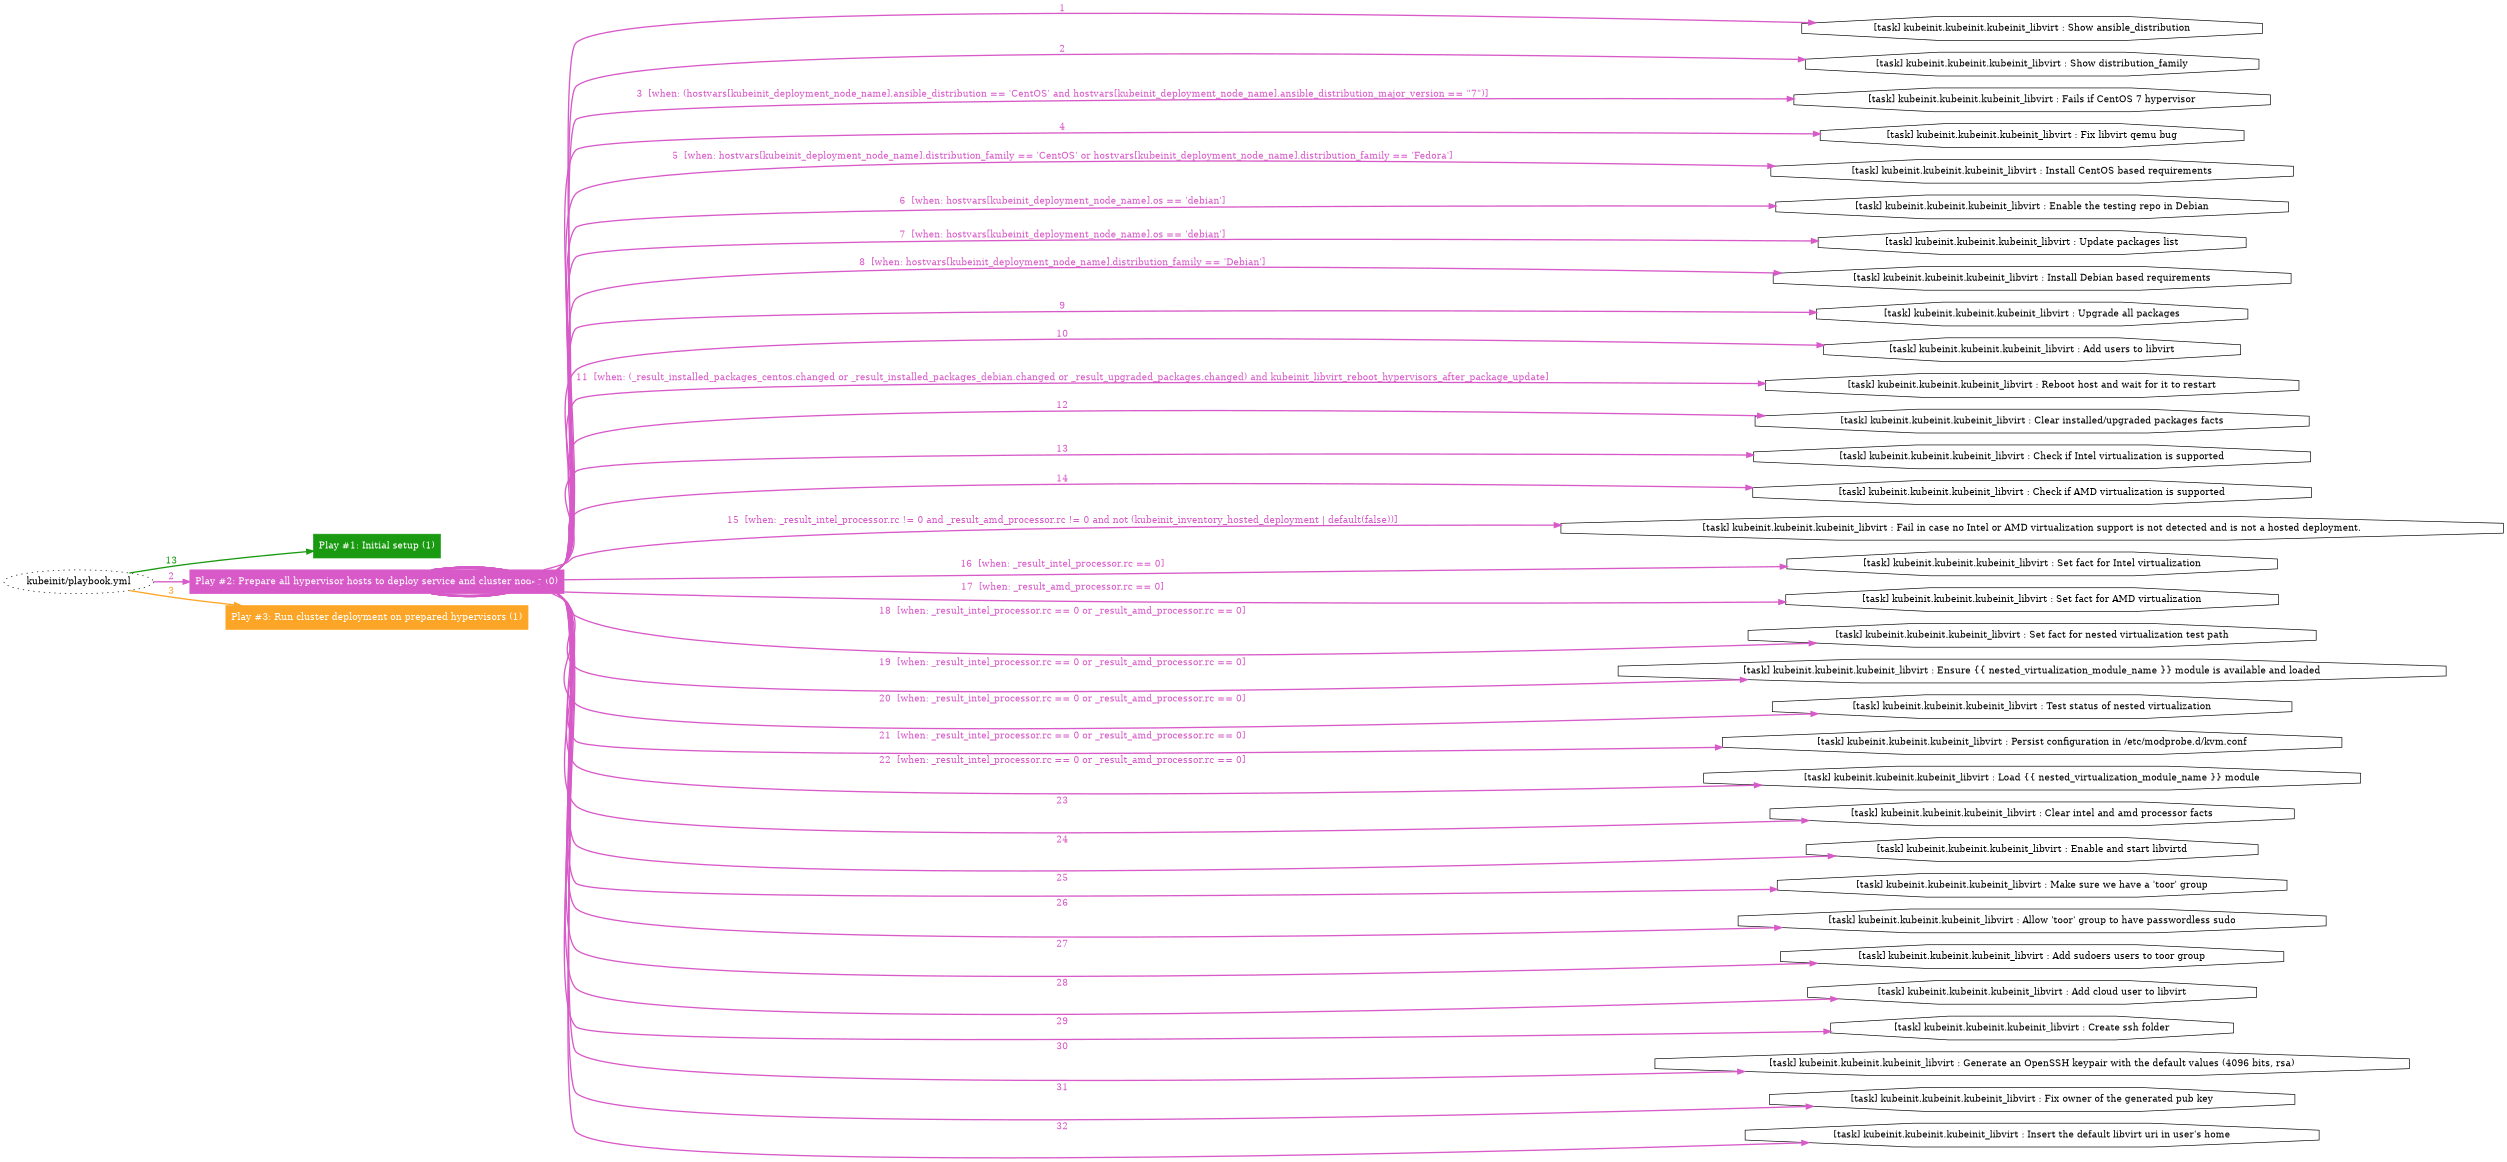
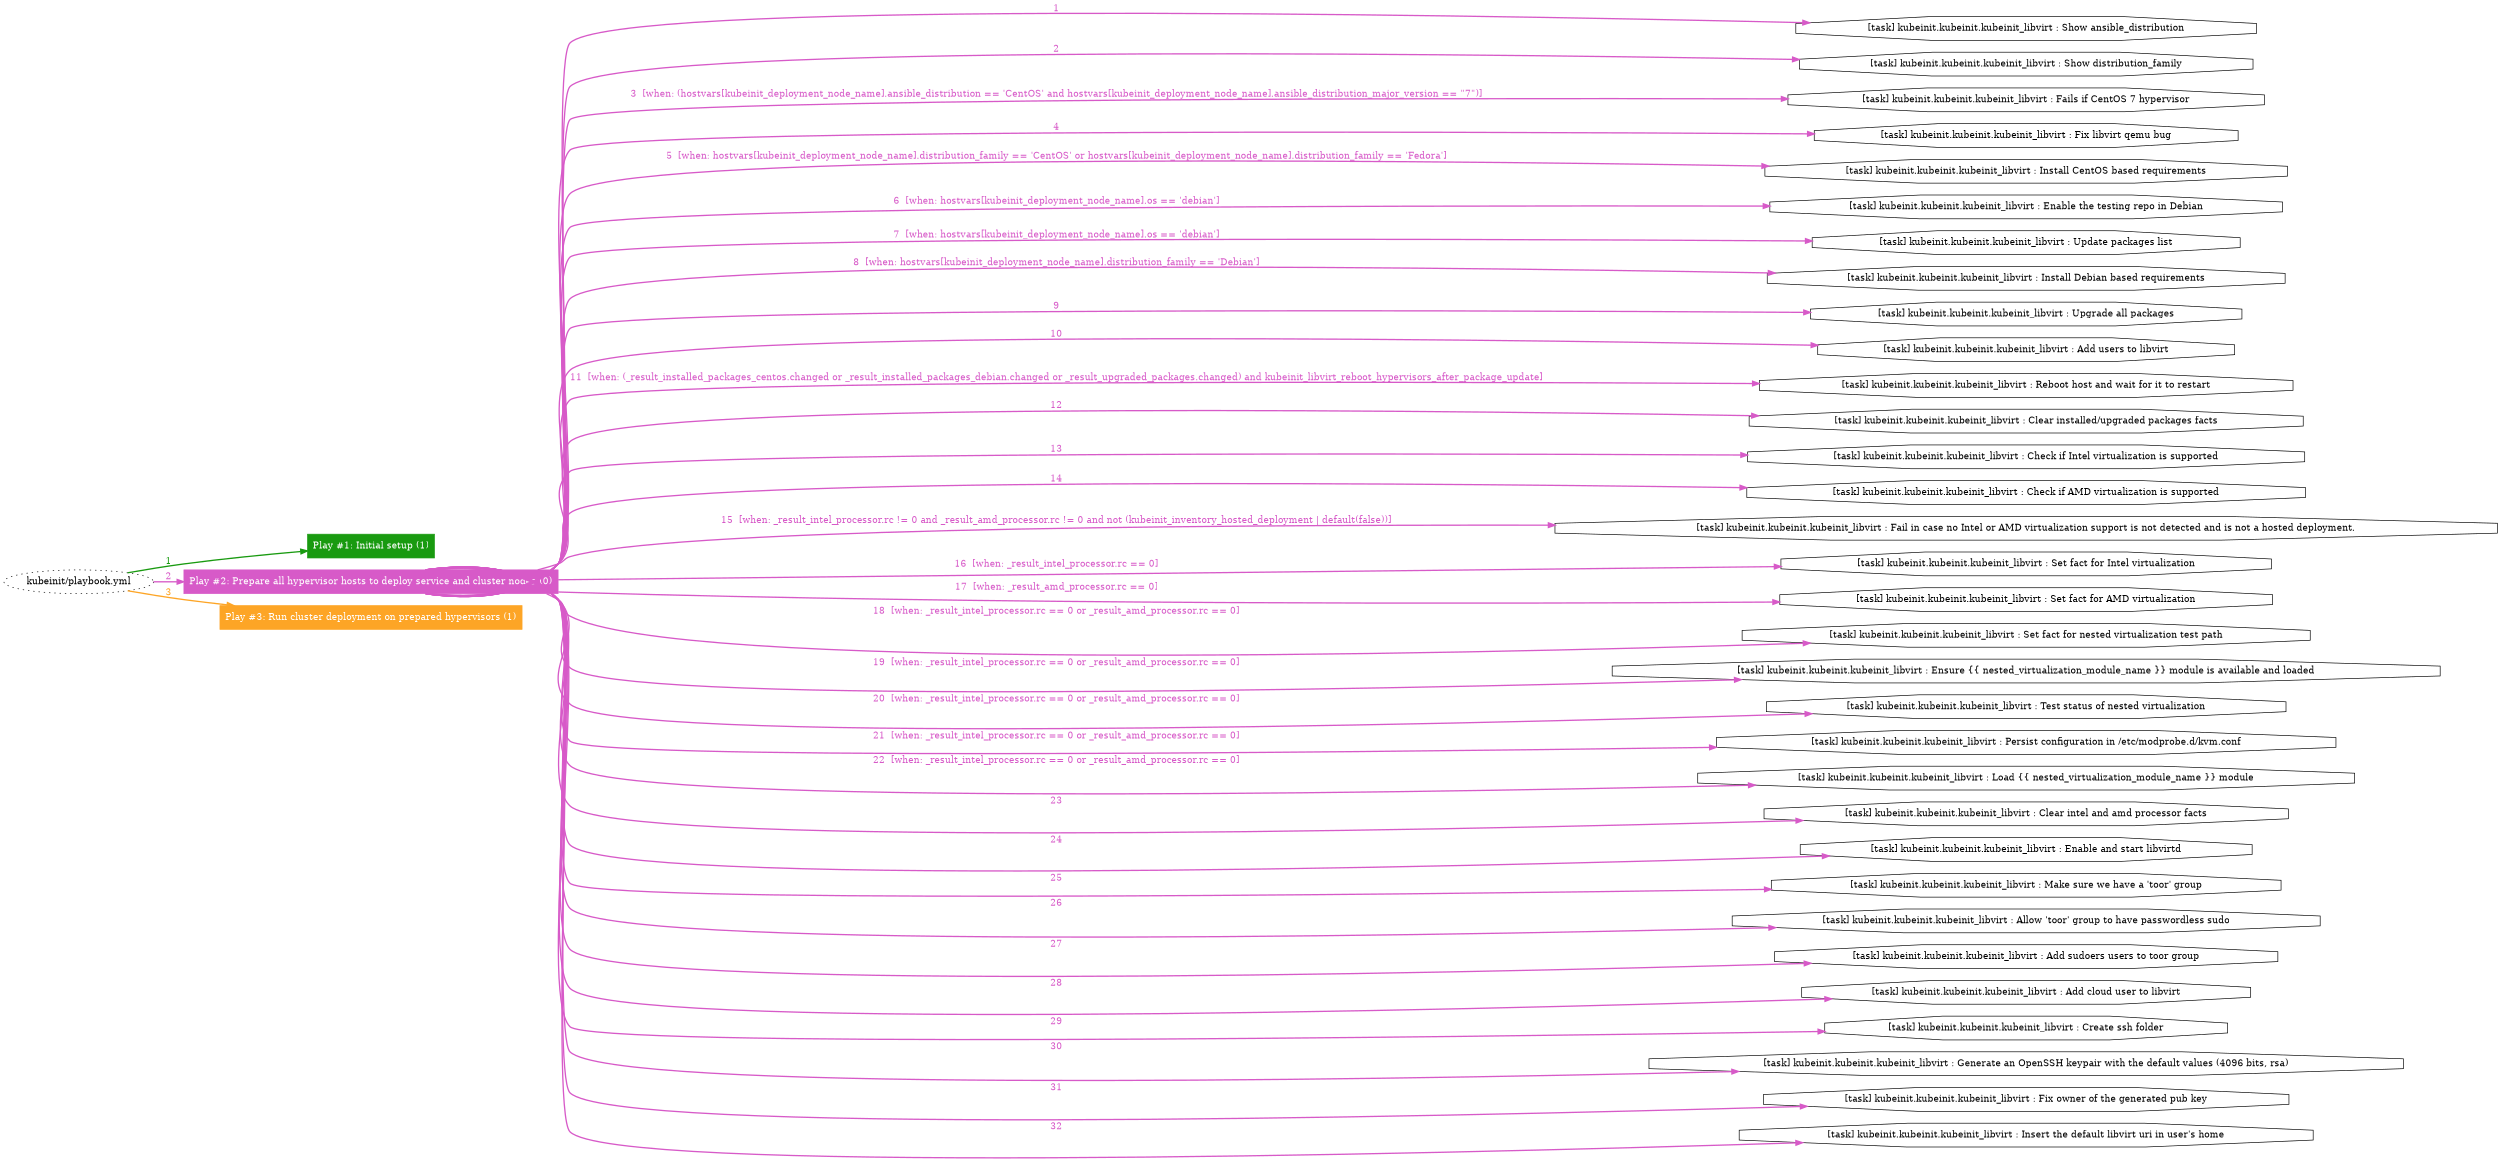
edge "kubeinit/playbook.yml" -> "Play #1: Initial setup (1)": label "13" -> "1"
